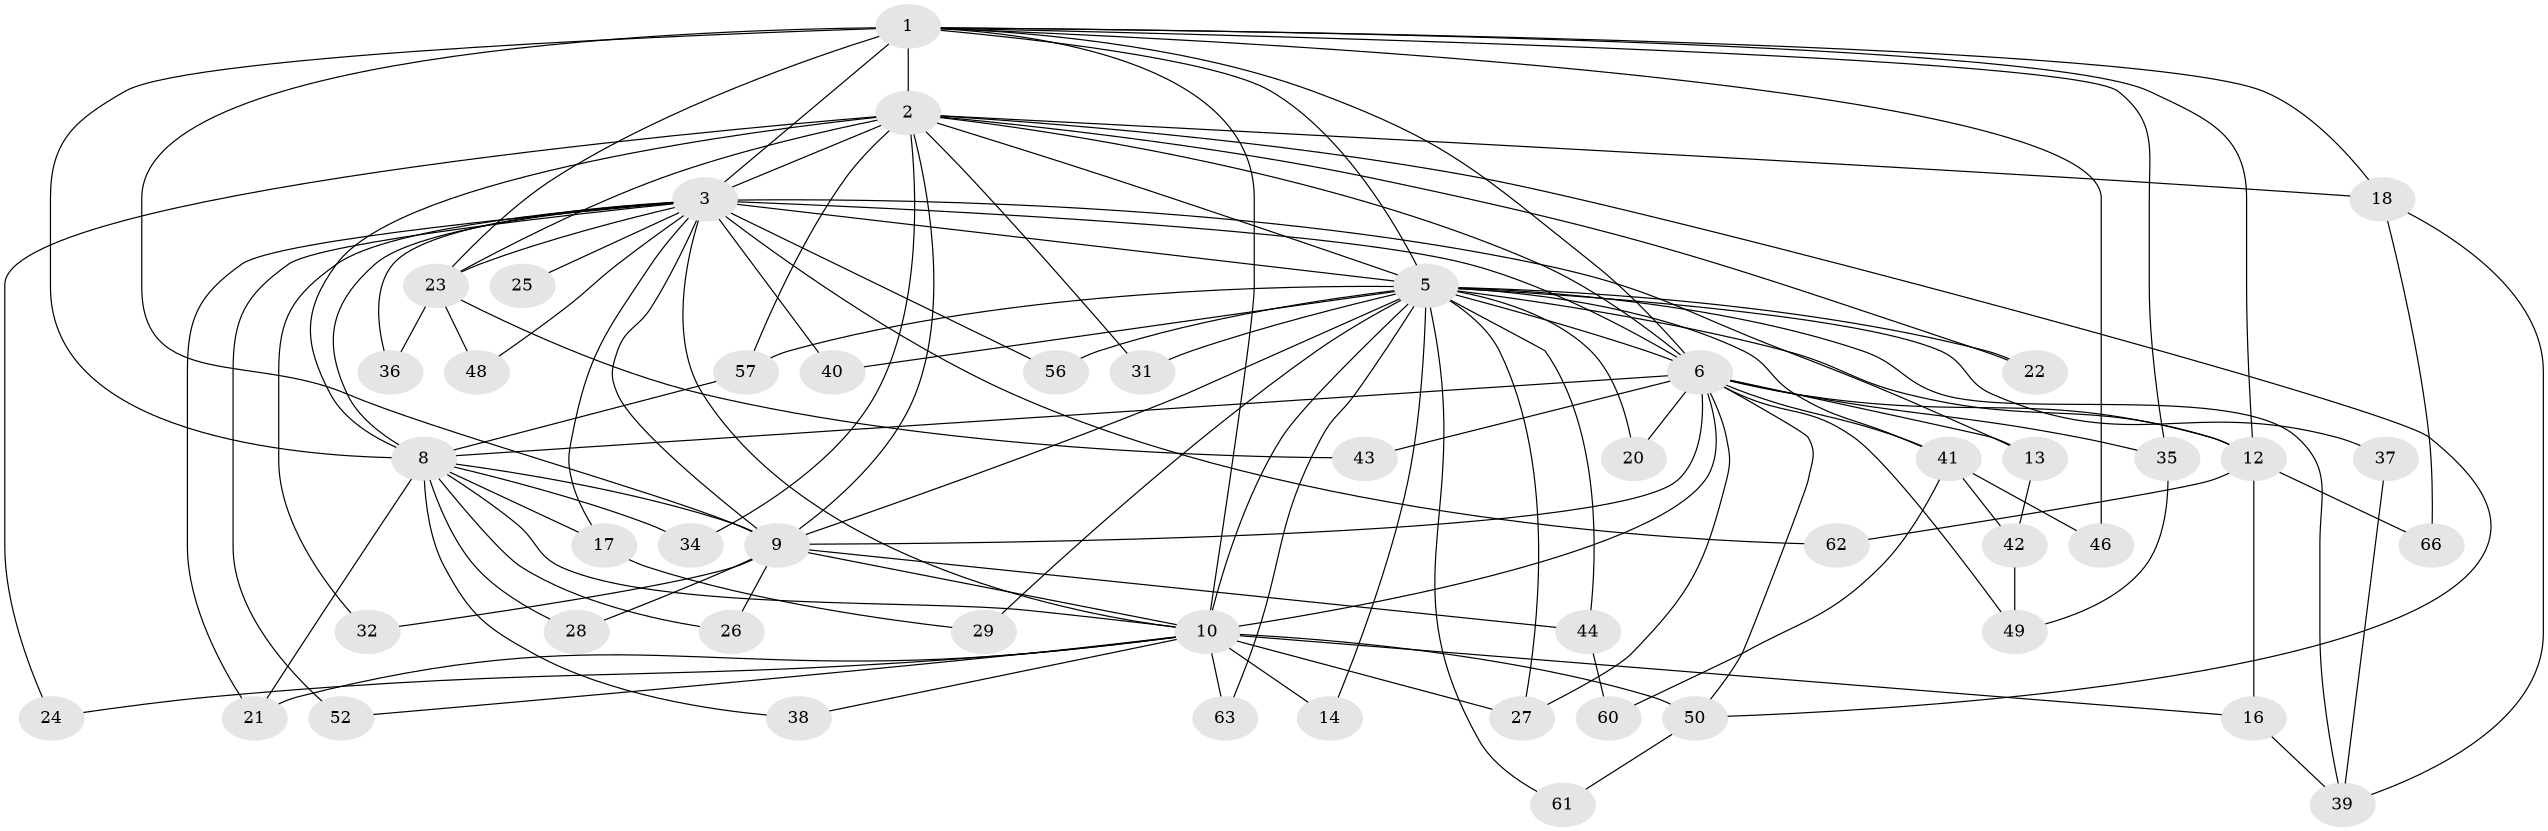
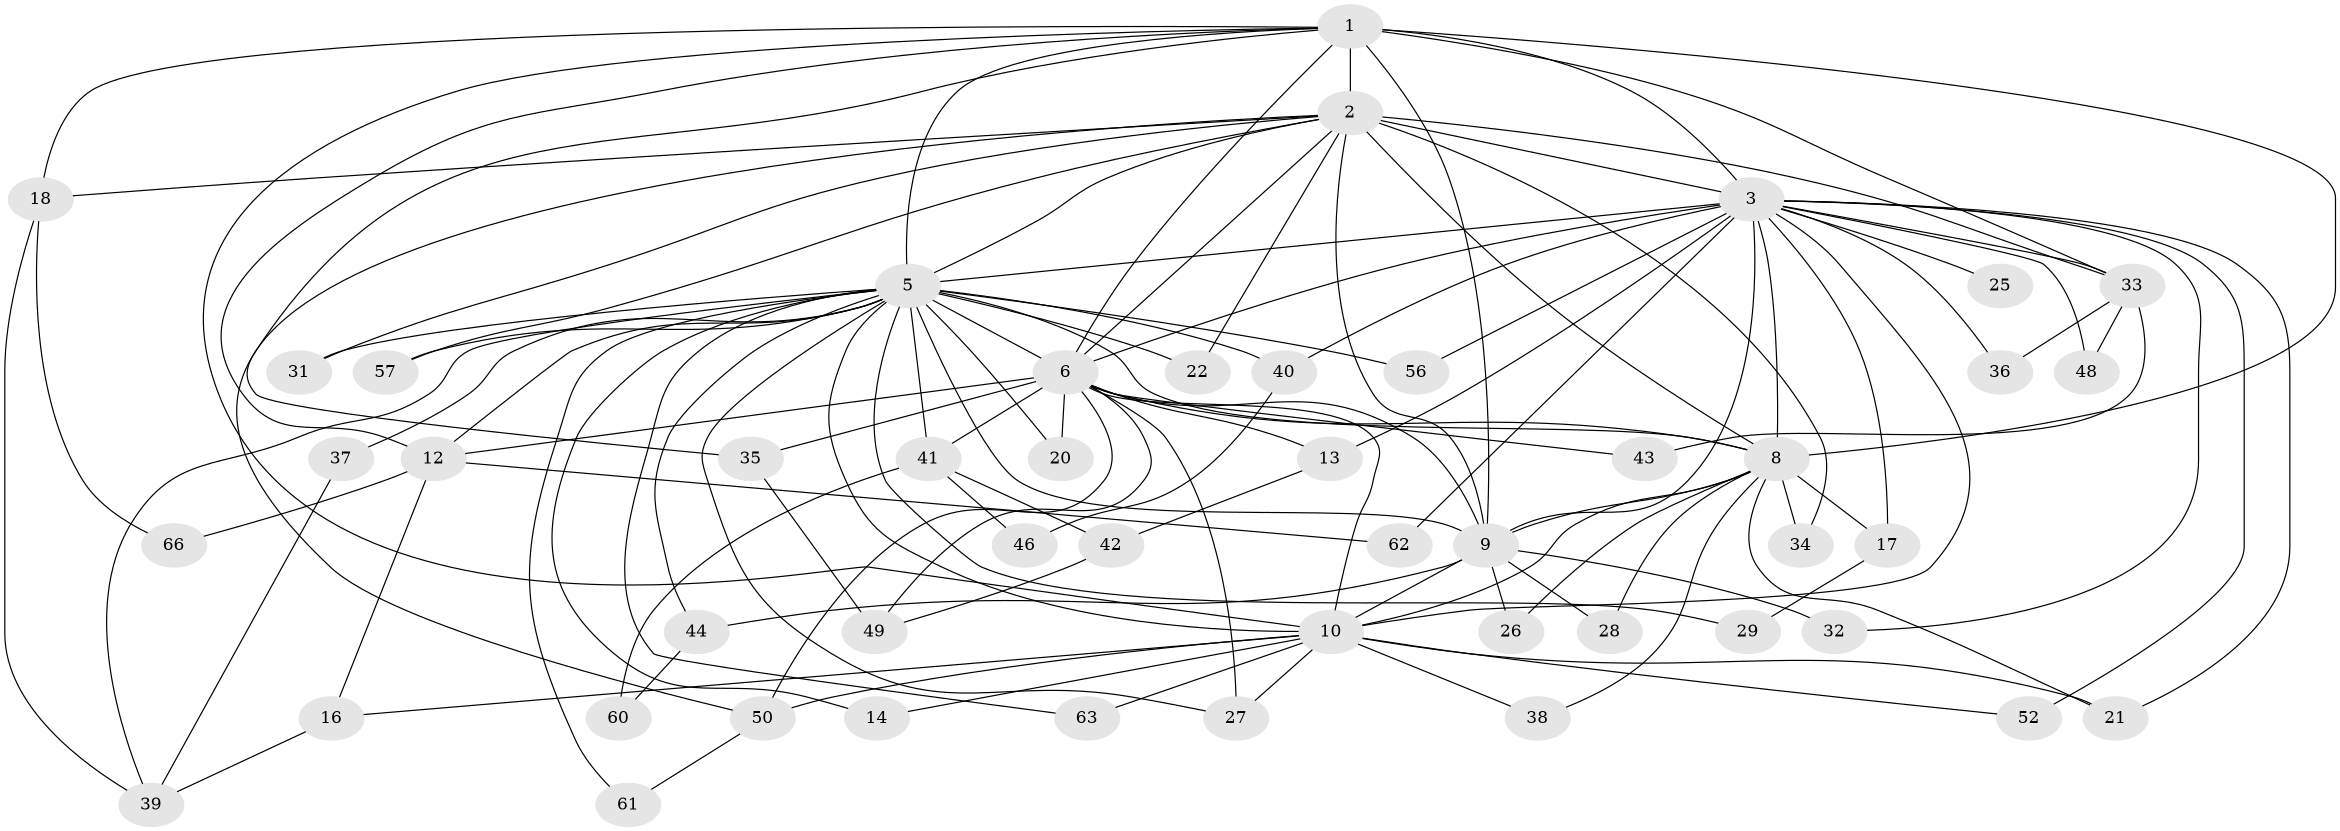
edge "1" -- "46": now "40" -- "46"
node "23": label "23" -> "33"
edge "57" -- "8": now "5" -- "8"
node "24": removed
